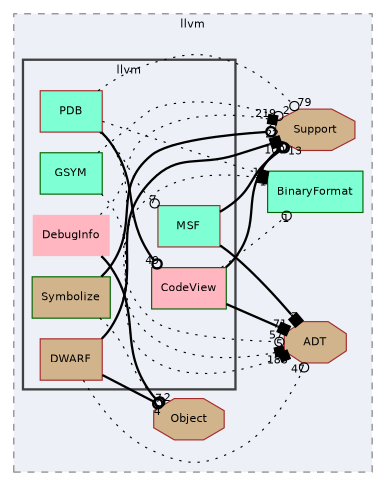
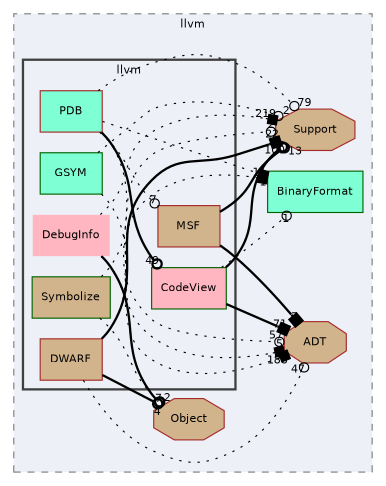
edge "Symbolize" -> "Support": style bold -> dotted
node "MSF": fillcolor aquamarine -> tan
